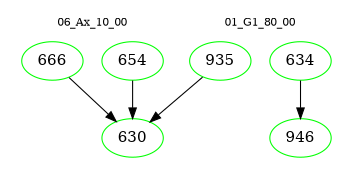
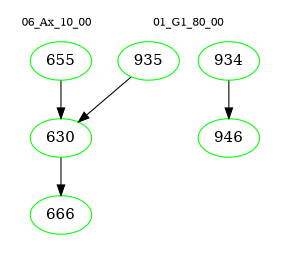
node "654": label "654" -> "655"
node "634": label "634" -> "934"
edge "666" -> "630": reversed
